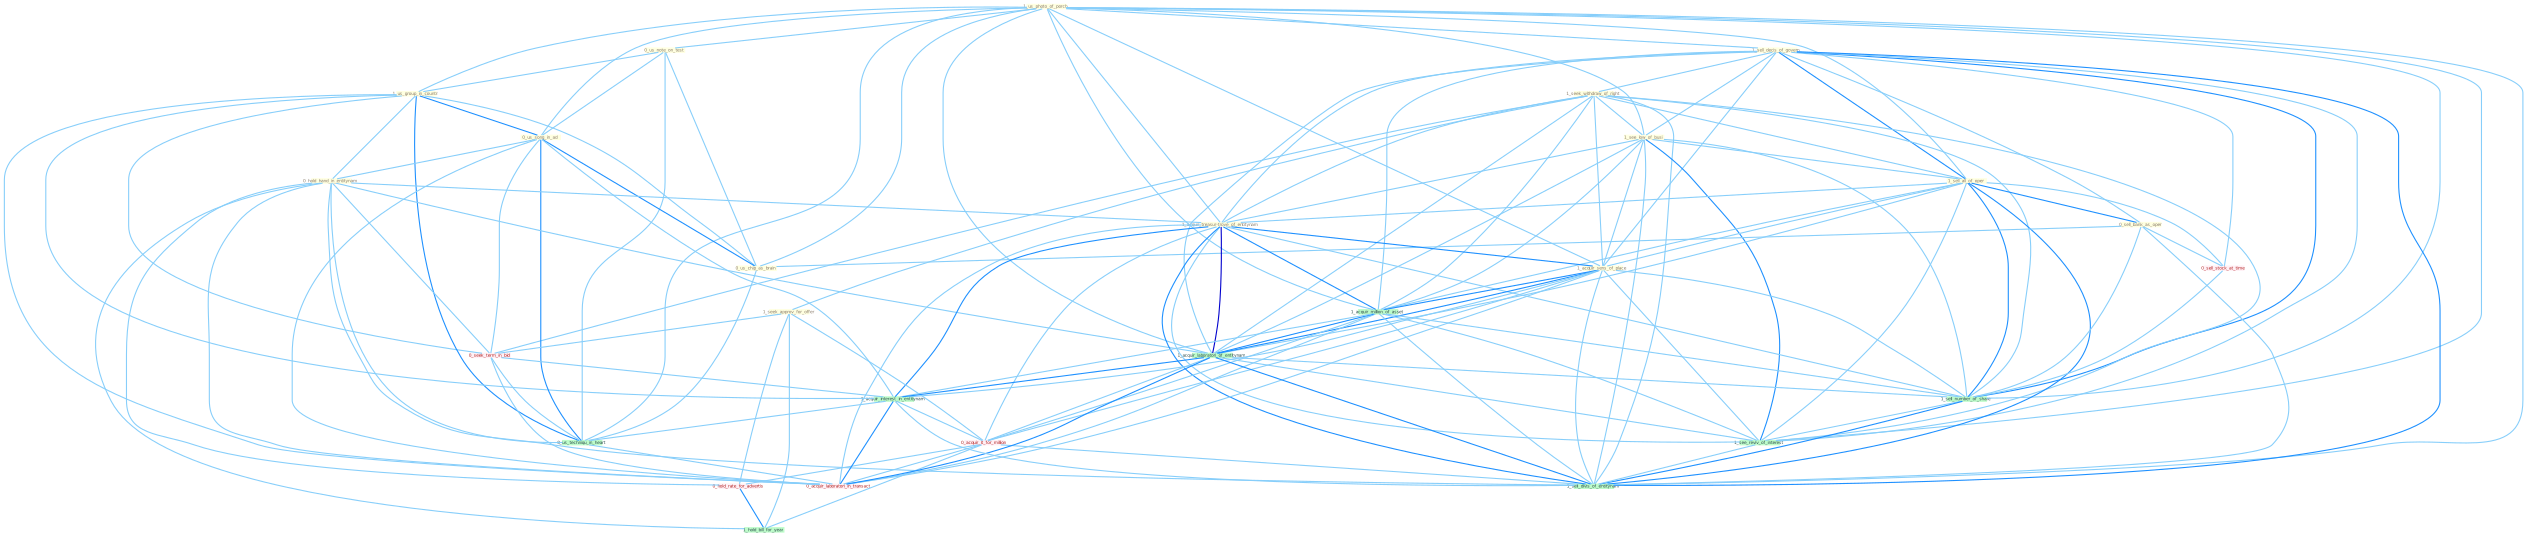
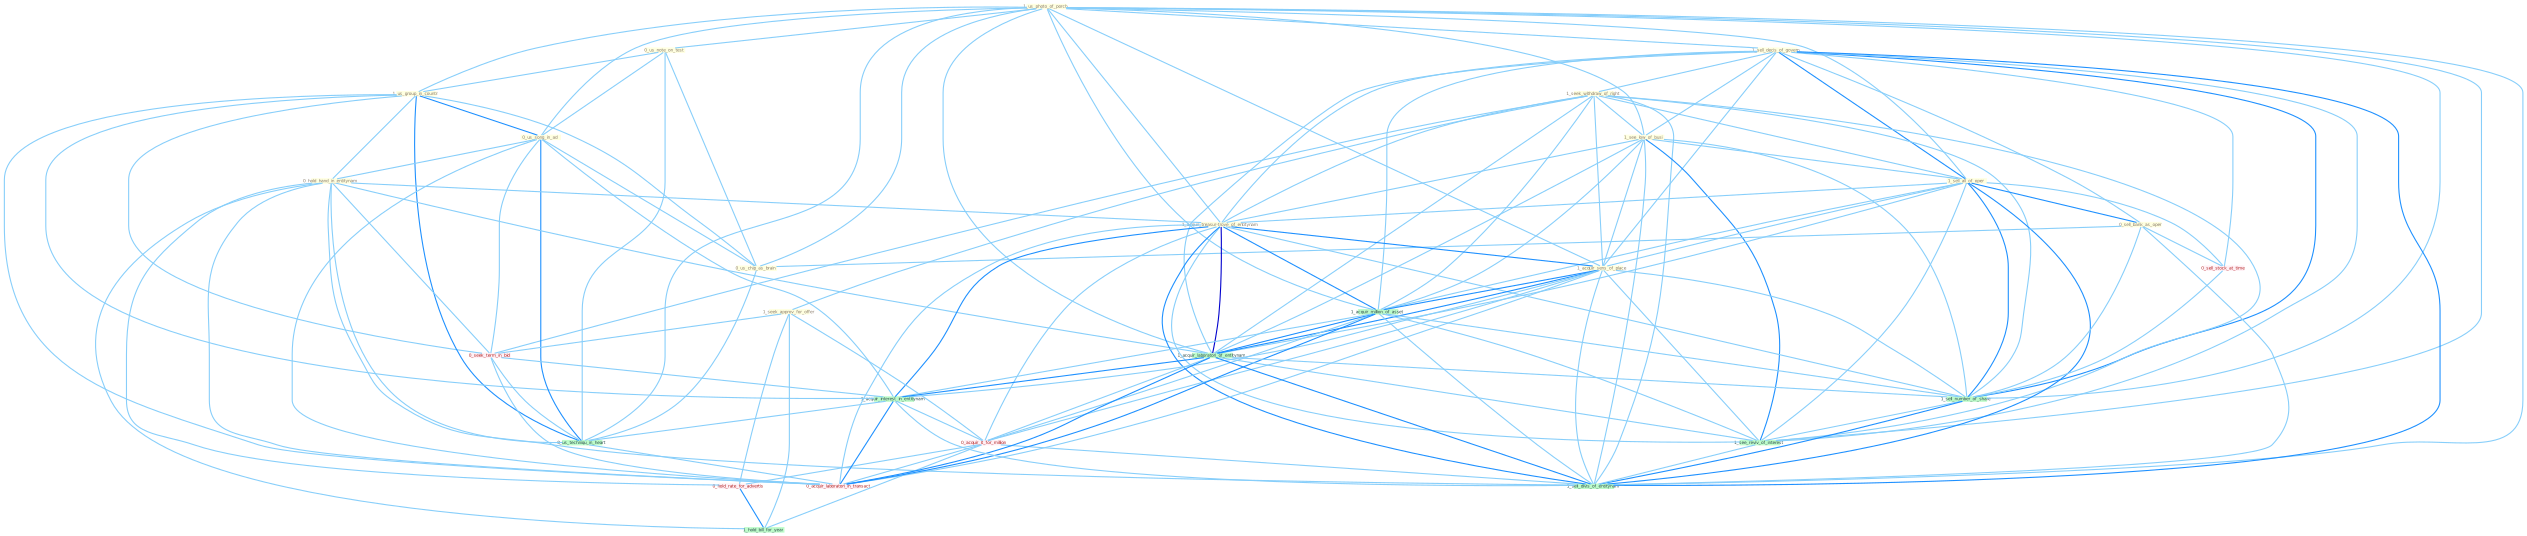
edge "0_us_song_in_ad" -- "0_us_chip_as_brain": color #1e90ff -> #87cefa
edge "1_acquir_million_of_asset" -- "0_acquir_laboratori_in_transact": color #87cefa -> #1e90ff
